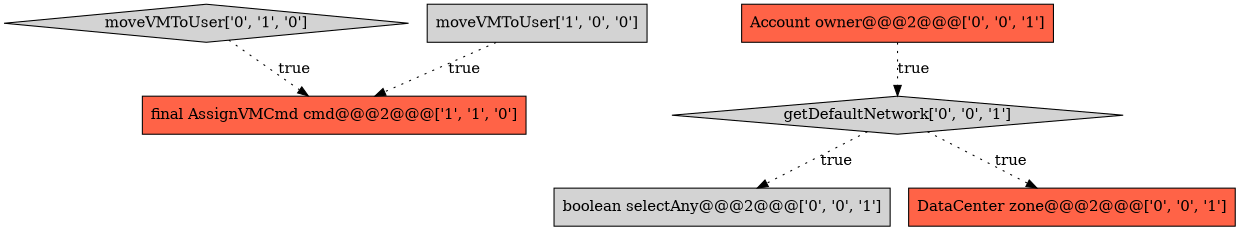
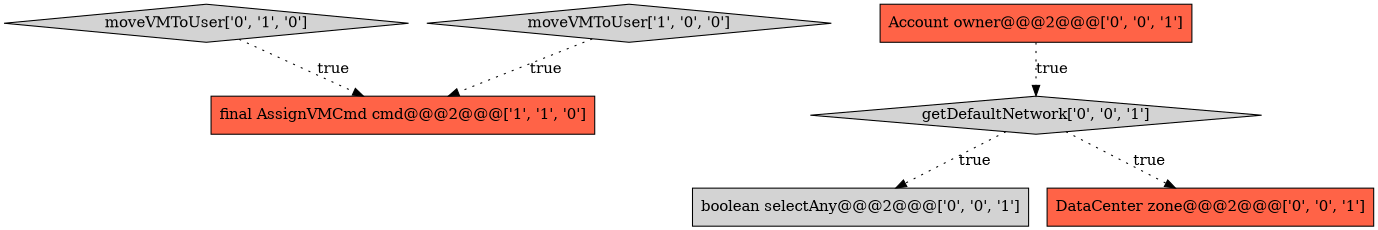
node "moveVMToUser['1', '0', '0']": shape box -> diamond
